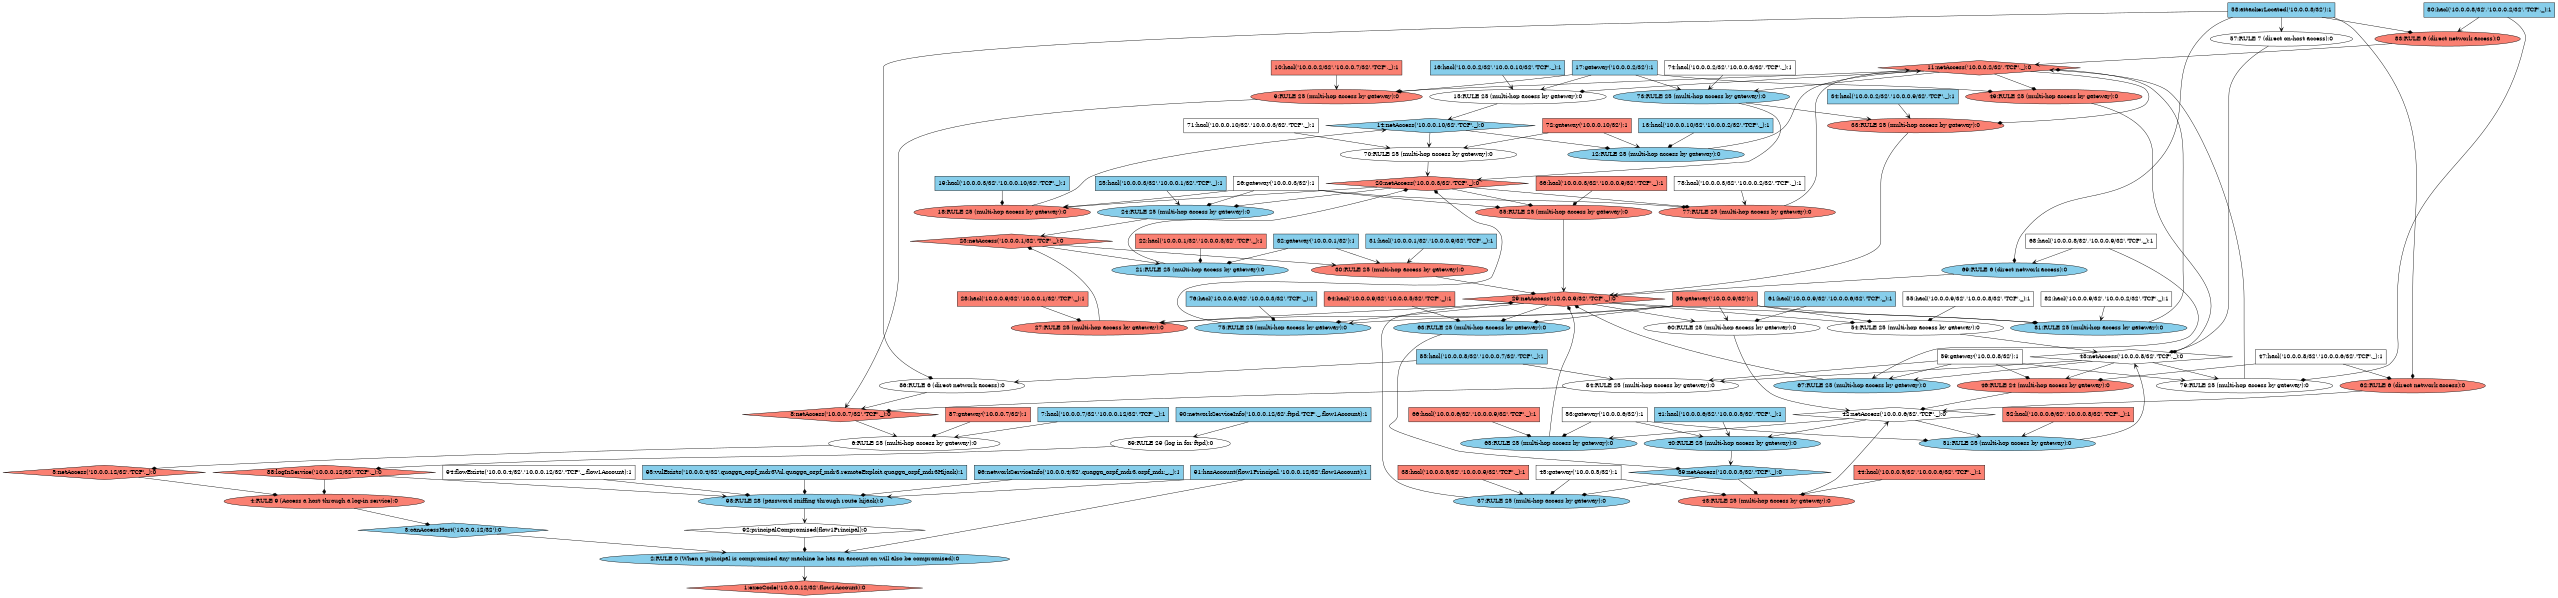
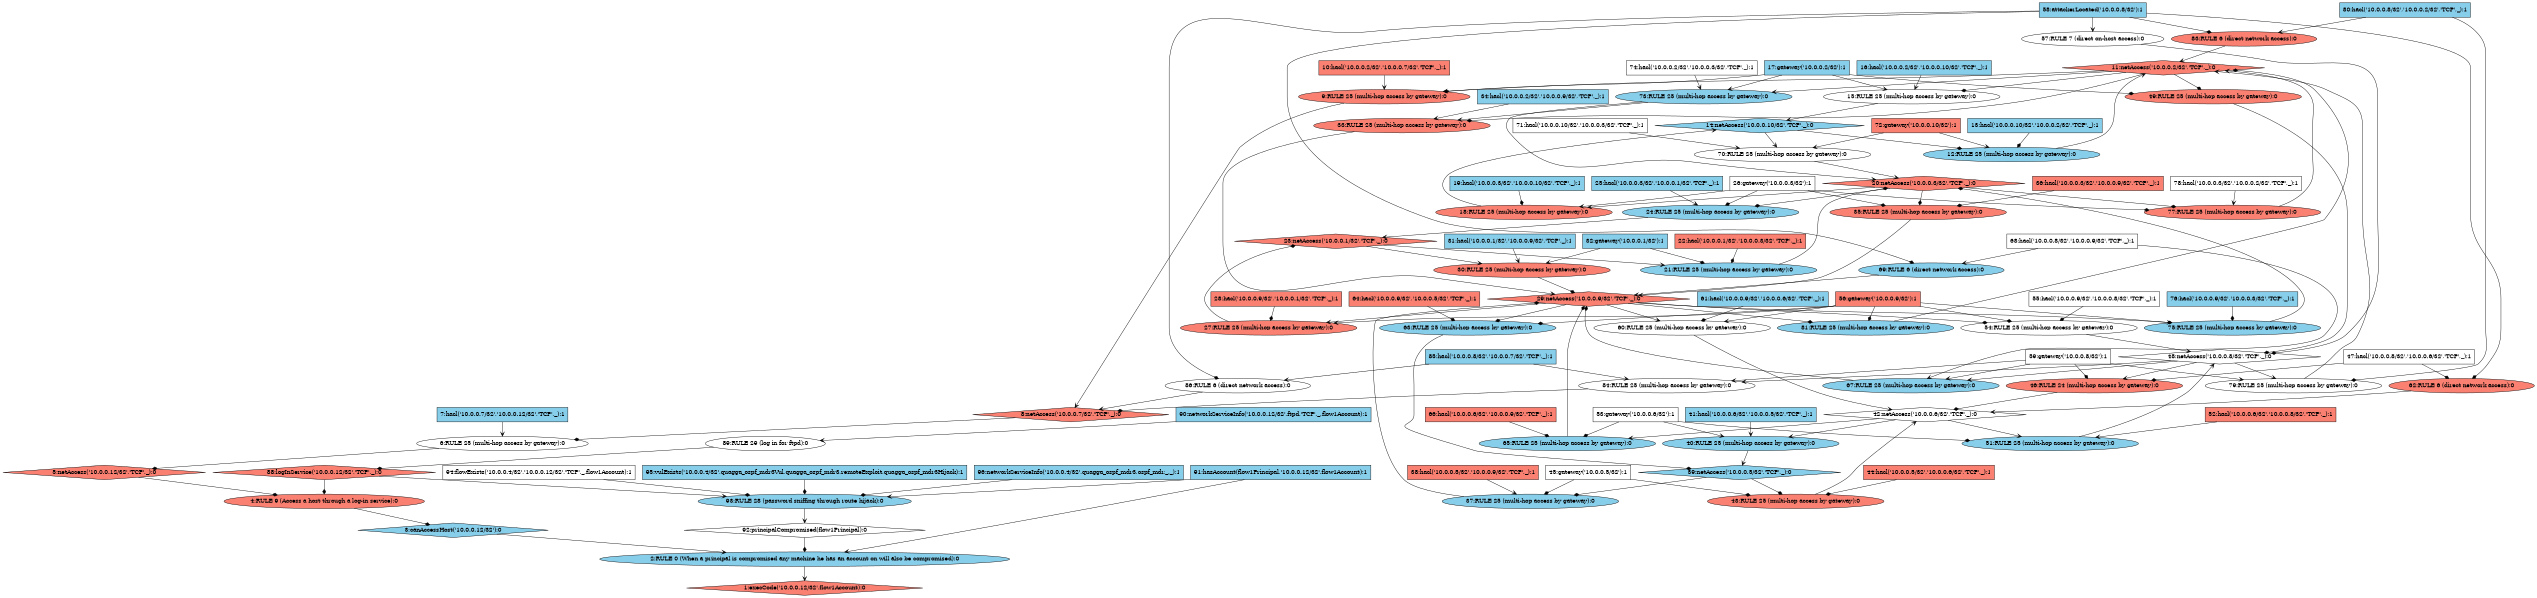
node "82:hacl('10.0.0.9/32','10.0.0.2/32','TCP',_):1": removed
node "87:gateway('10.0.0.7/32'):1": removed
edge "8:netAccess('10.0.0.7/32','TCP',_):0" -> "6:RULE 25 (multi-hop access by gateway):0": arrowhead vee -> diamond
